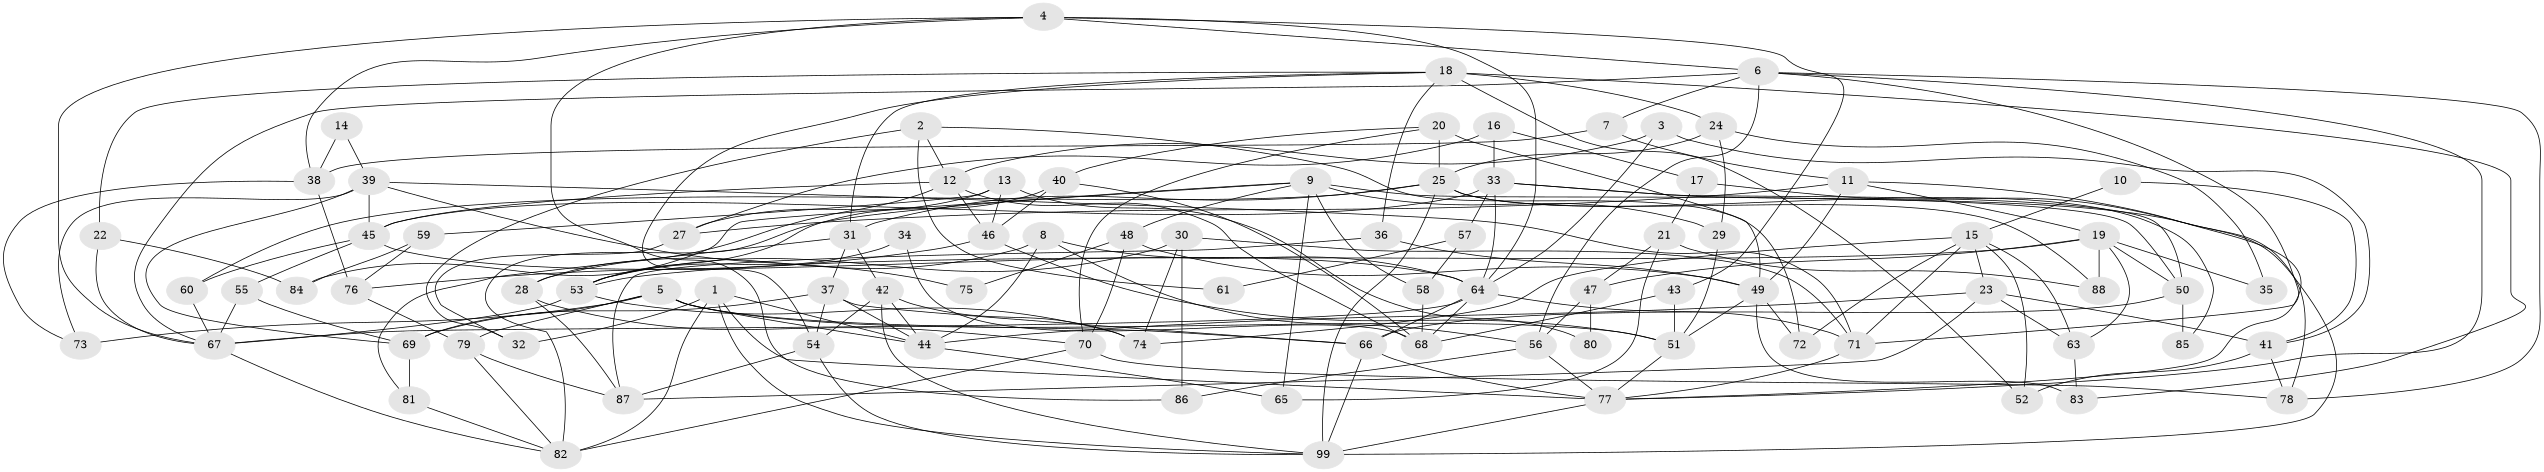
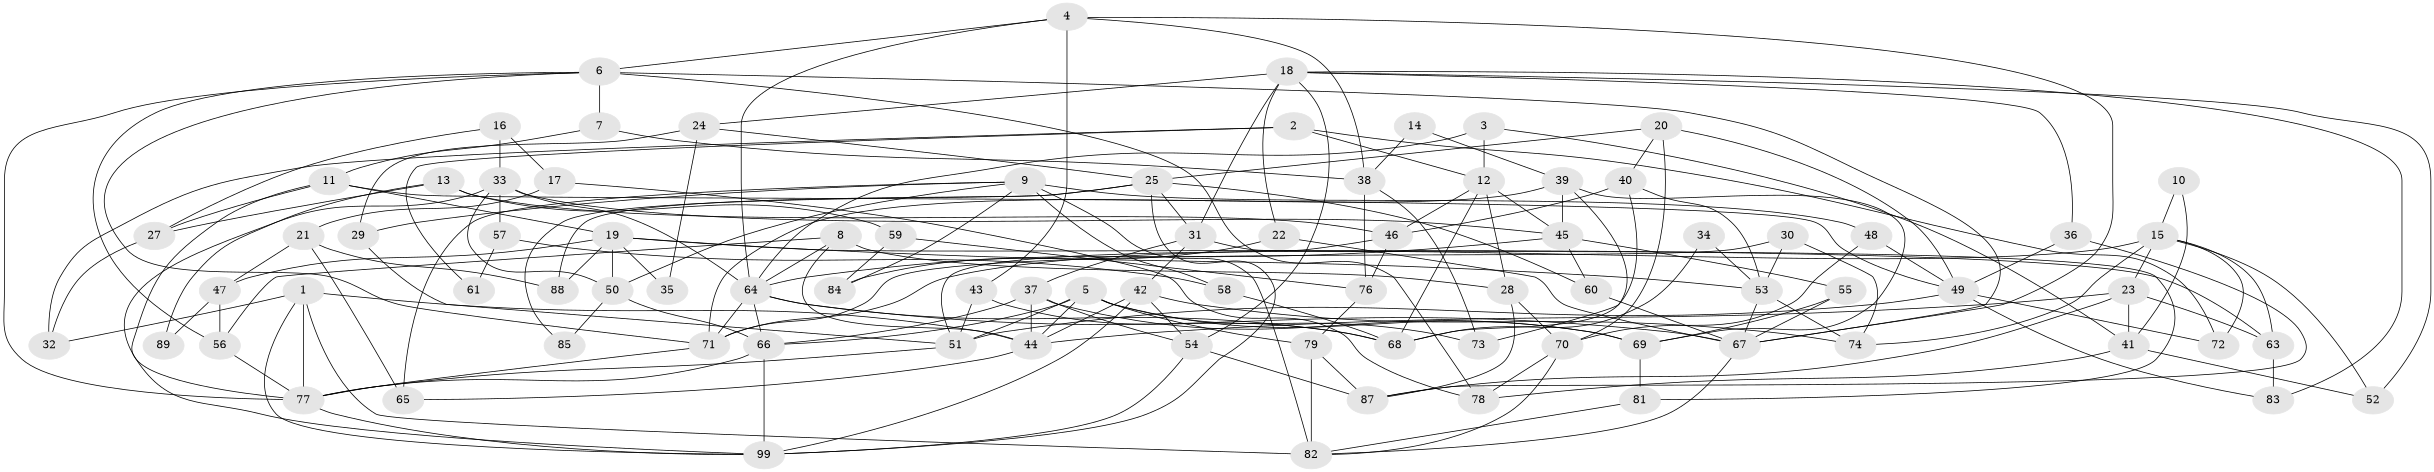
node "75": removed
node "80": label "80" -> "89"
node "86": removed
